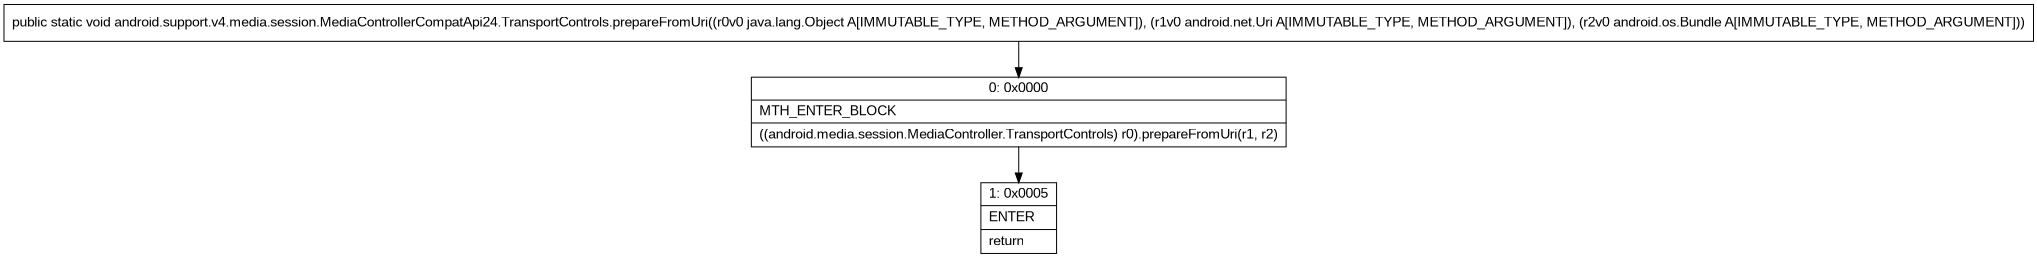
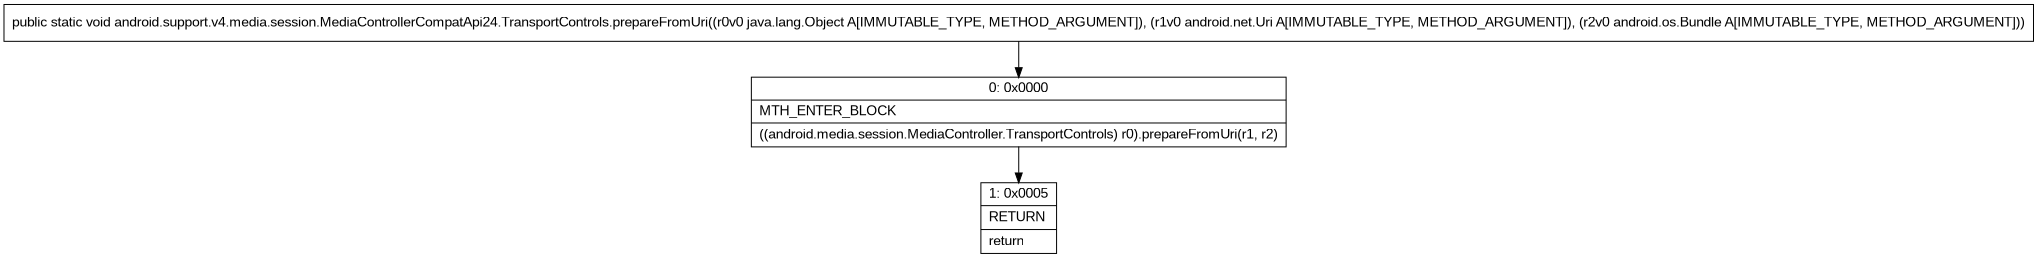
node "1: 0x0005": text "ENTER" -> "RETURN"
